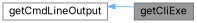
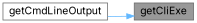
edge "getCliExe" -> "getCmdLineOutput": reversed
